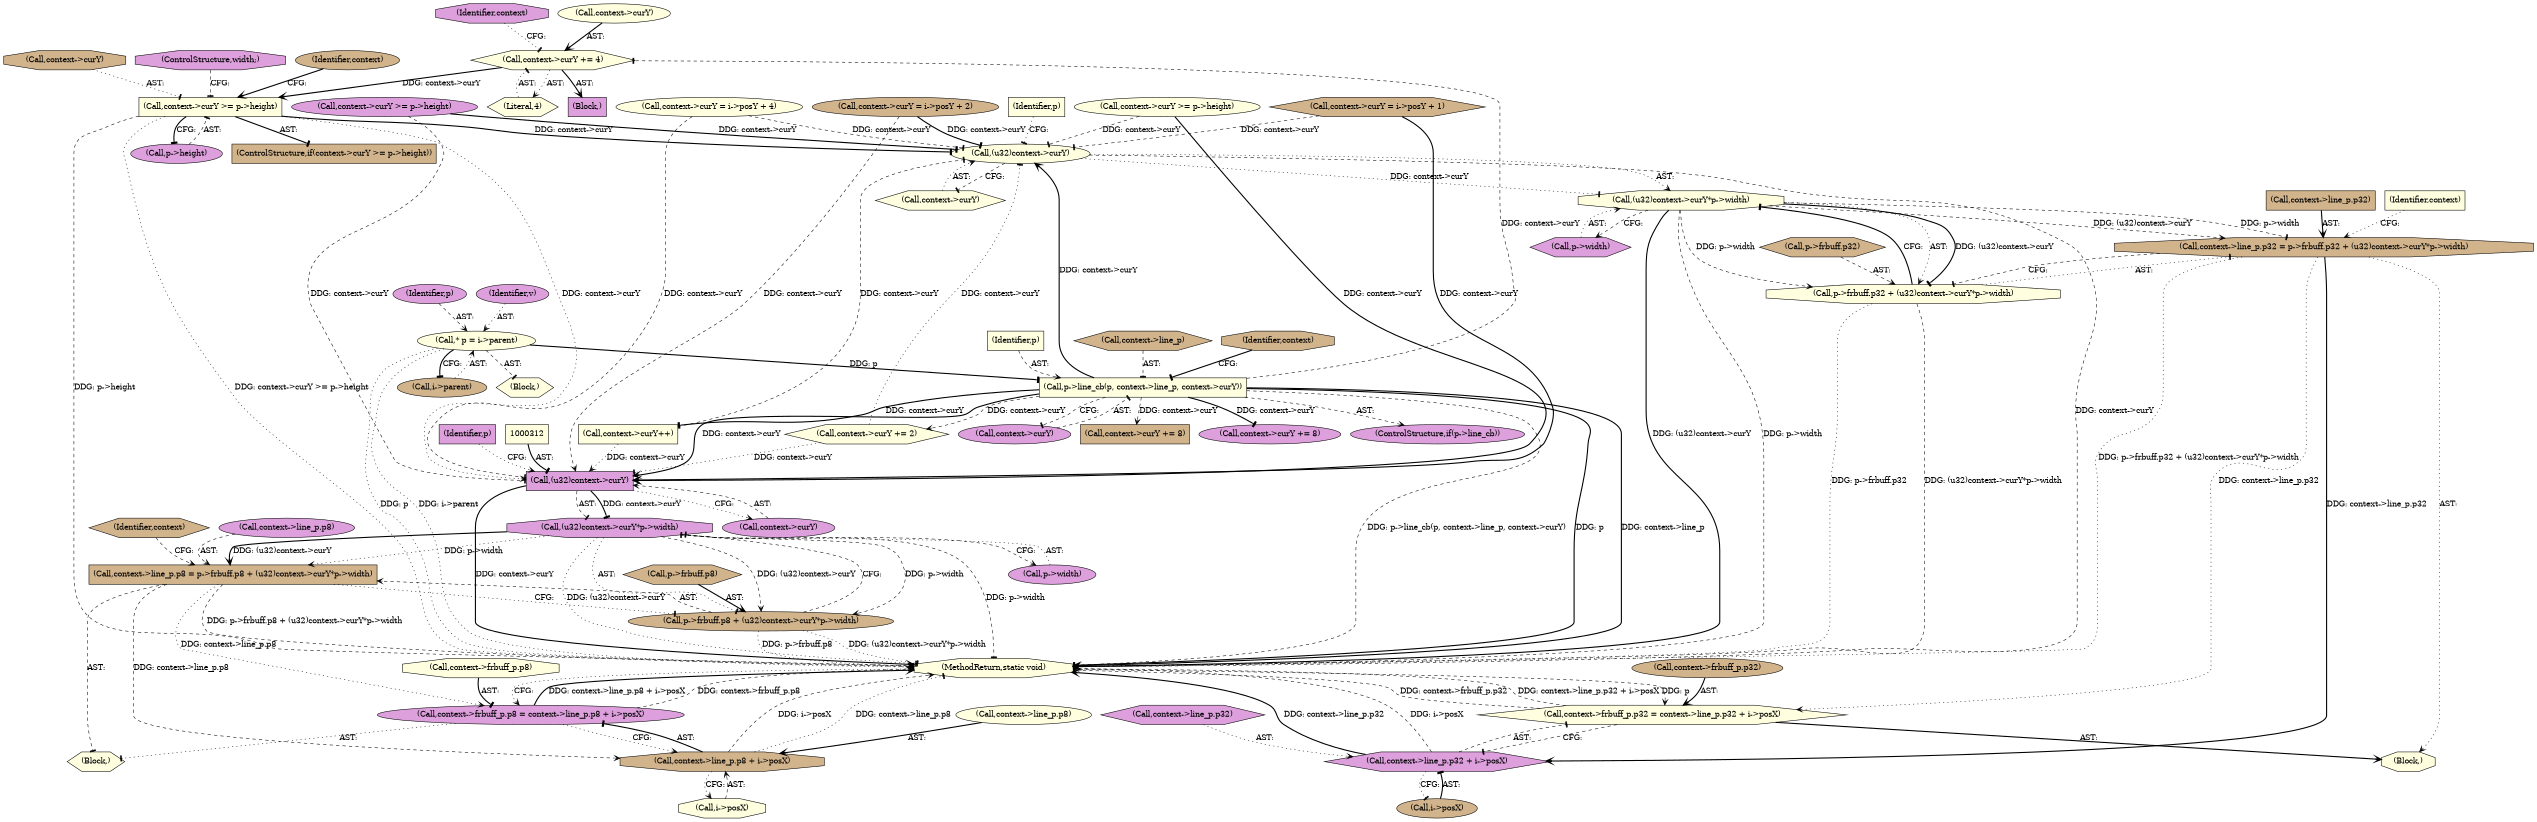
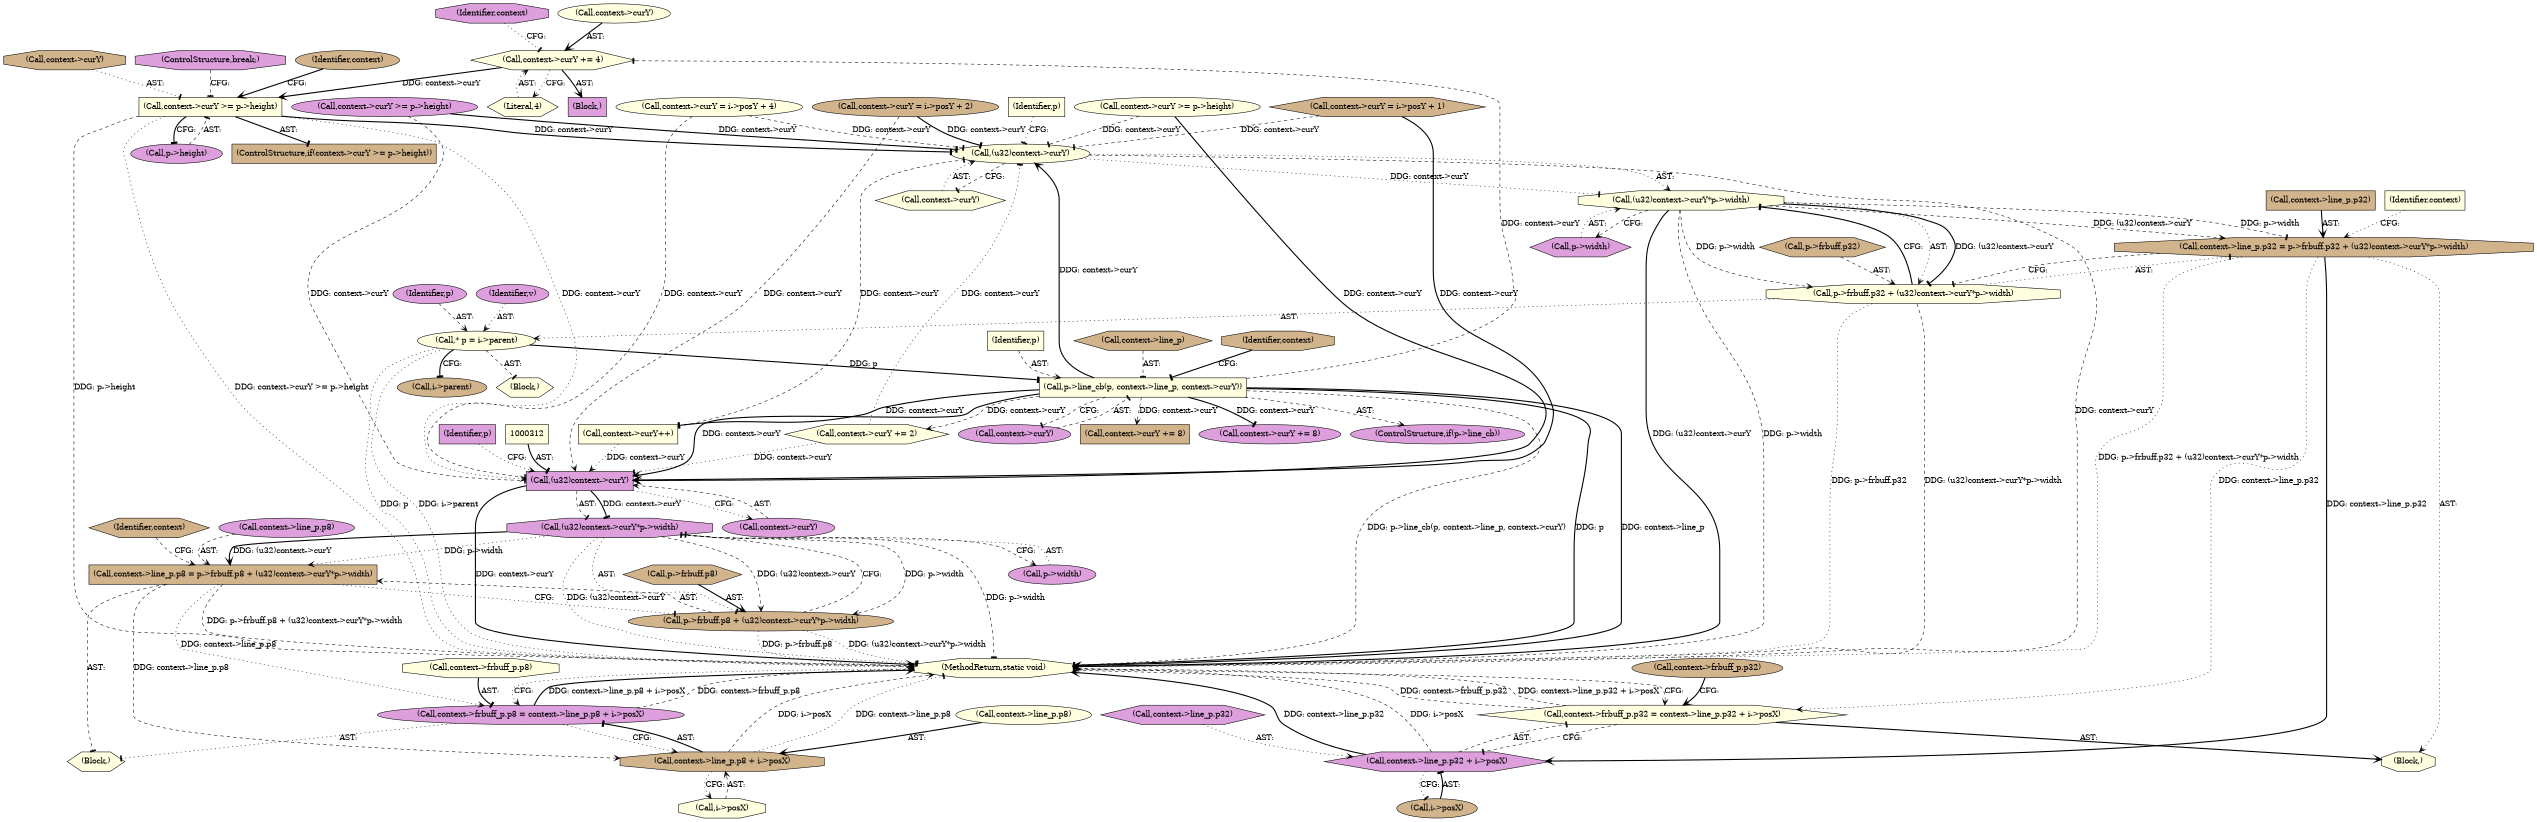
node "(ControlStructure,width;)": label "(ControlStructure,width;)" -> "(ControlStructure,break;)"
edge "(Literal,4)" -> "(Call,context->curY += 4)": arrowhead tee -> vee
edge "(Call,context->curY += 4)" -> "(Literal,4)": label "AST: " -> "CFG: "
edge "(Call,i->parent)" -> "(Call,* p = i->parent)": now "(Call,p->frbuff.p32 + (u32)context->curY*p->width)" -> "(Call,* p = i->parent)"
edge "(MethodReturn,static void)" -> "(Call,context->frbuff_p.p32 = context->line_p.p32 + i->posX)": label "DDG: p" -> "CFG: "
edge "(Call,context->frbuff_p.p32)" -> "(Call,context->frbuff_p.p32 = context->line_p.p32 + i->posX)": label "AST: " -> "CFG: "
